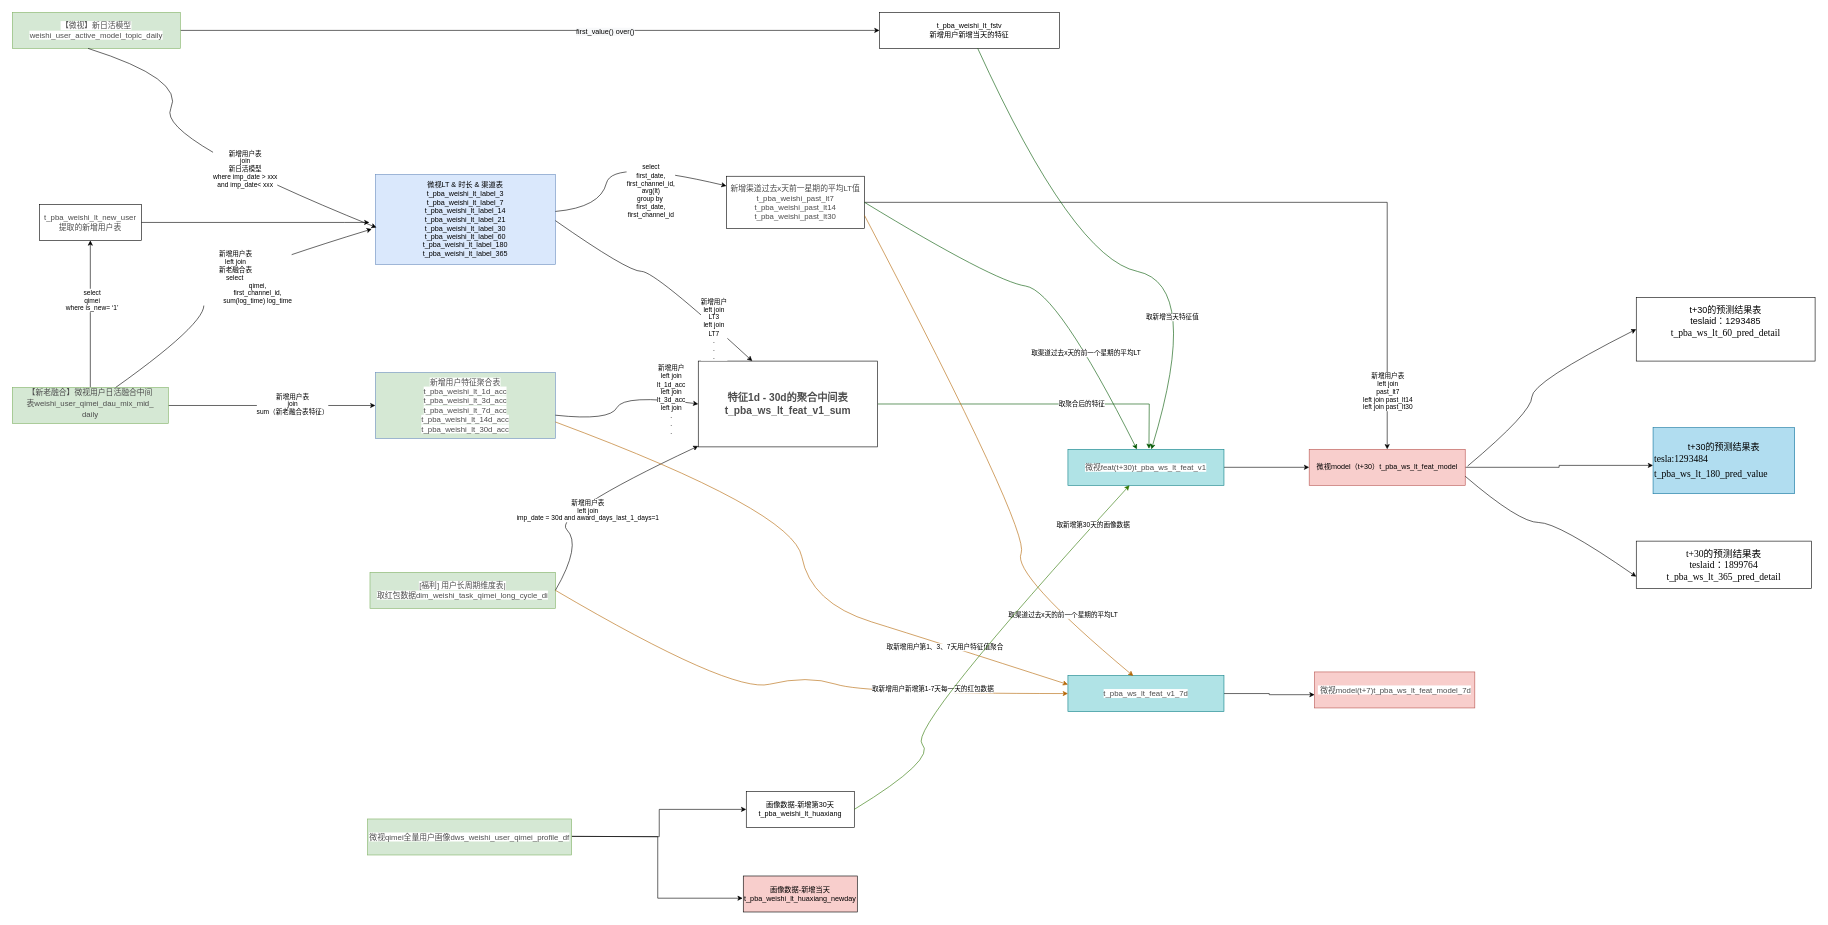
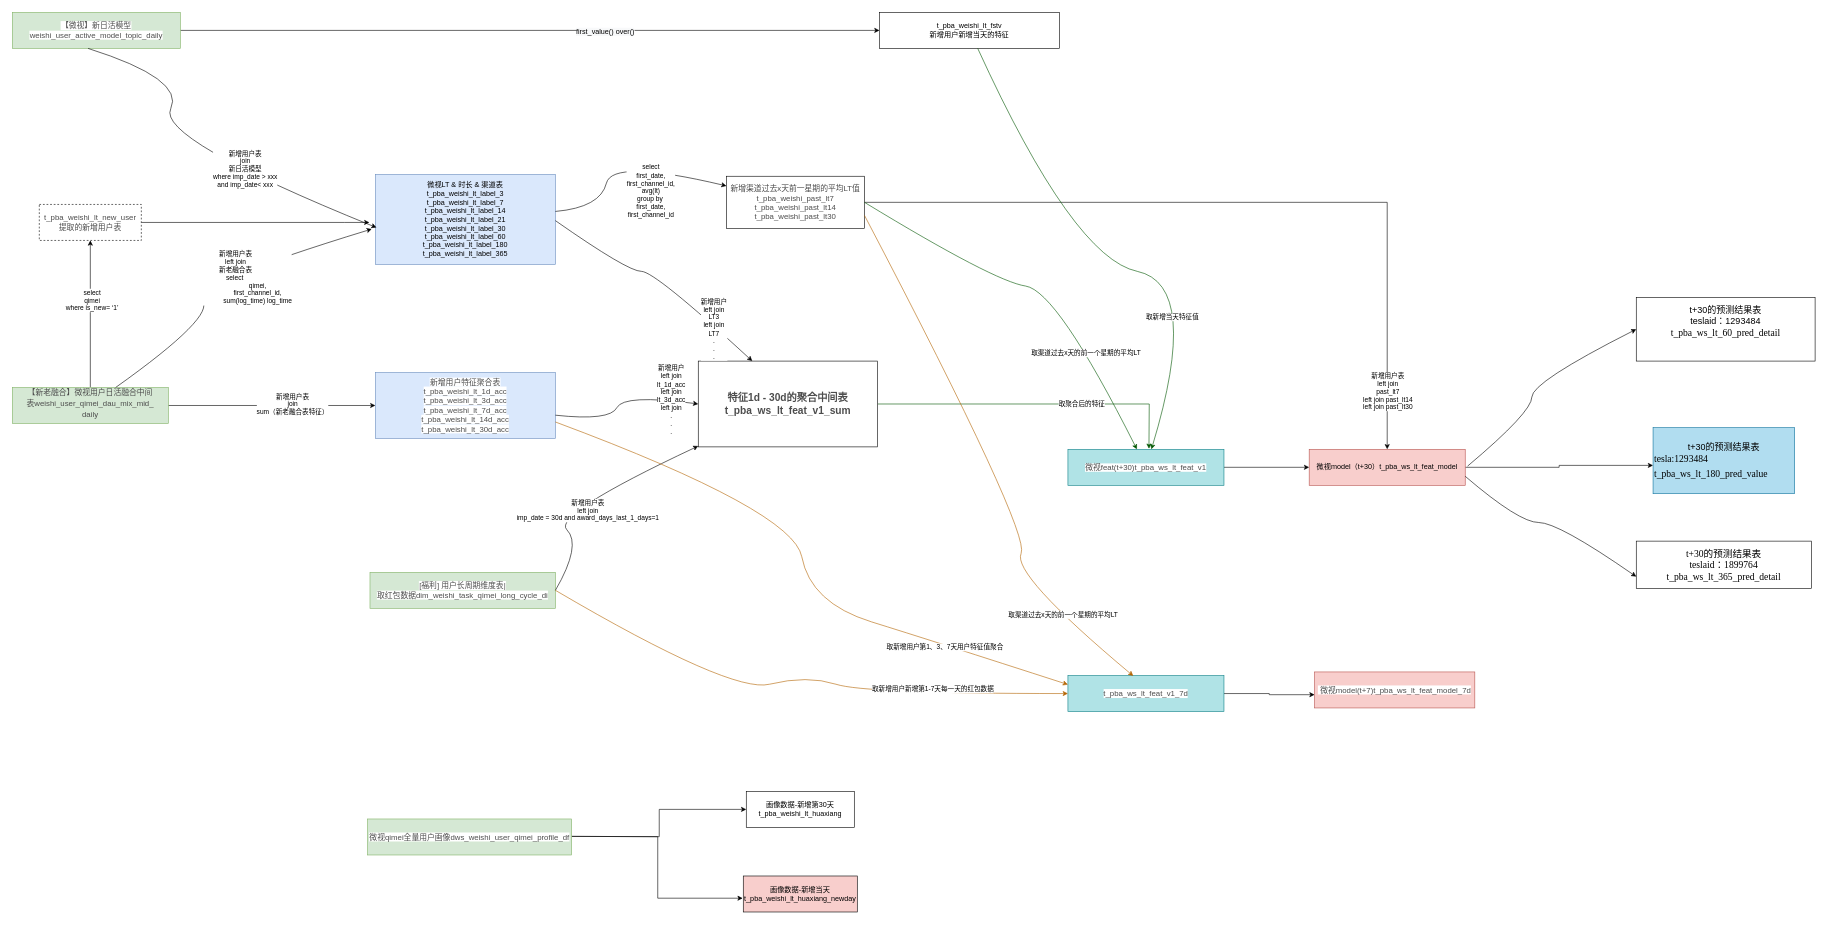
node "t_pba_weishi_lt_new_user 提取的新增用户表": style solid -> dashed
node "t+30的预测结果表 teslaid：1293485 t_pba_ws_lt_60_pred_detail": label "t+30的预测结果表 teslaid：1293485 t_pba_ws_lt_60_pred_detail" -> "t+30的预测结果表 teslaid：1293484 t_pba_ws_lt_60_pred_detail"
node "新增用户特征聚合表 t_pba_weishi_lt_1d_acc t_pba_weishi_lt_3d_acc t_pba_weishi_lt_7d_acc t_pba_weishi_lt_14d_acc t_pba_weishi_lt_30d_acc": fillcolor #d5e8d4 -> #dae8fc
edge "画像数据-新增第30天 t_pba_weishi_lt_huaxiang" -> "微视feat(t+30)t_pba_ws_lt_feat_v1": removed, label "取新增第30天的画像数据"
